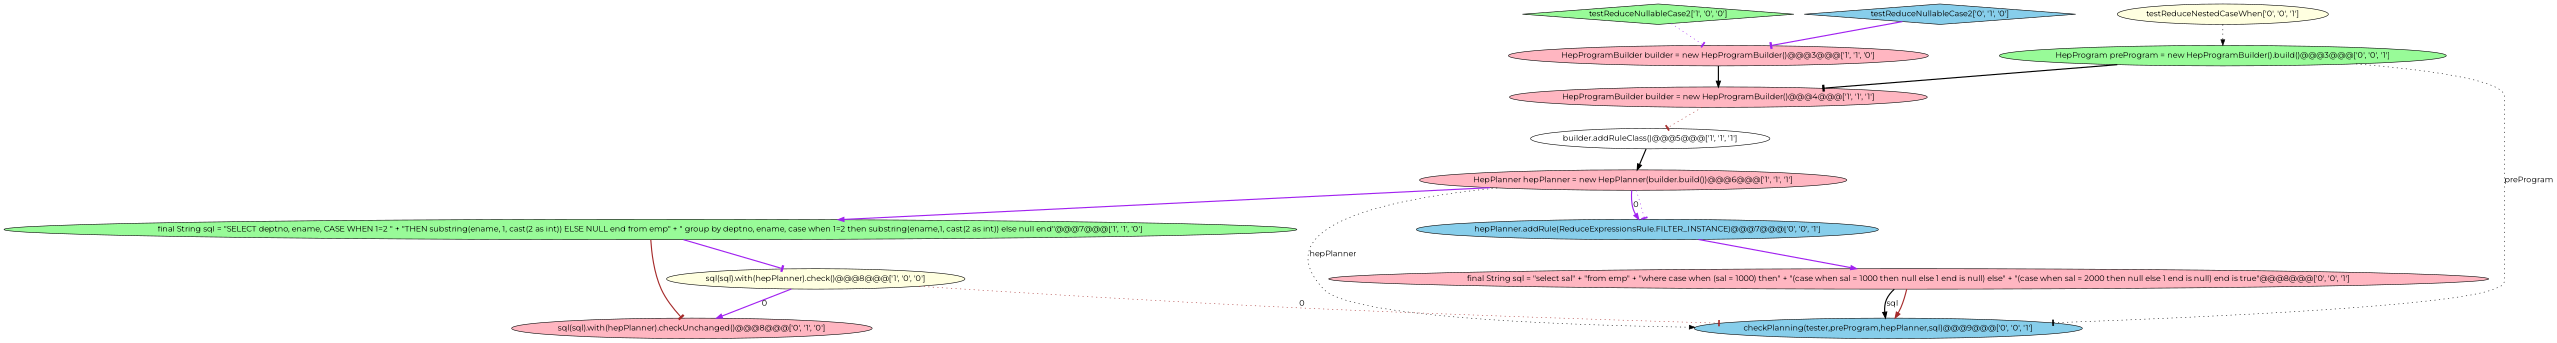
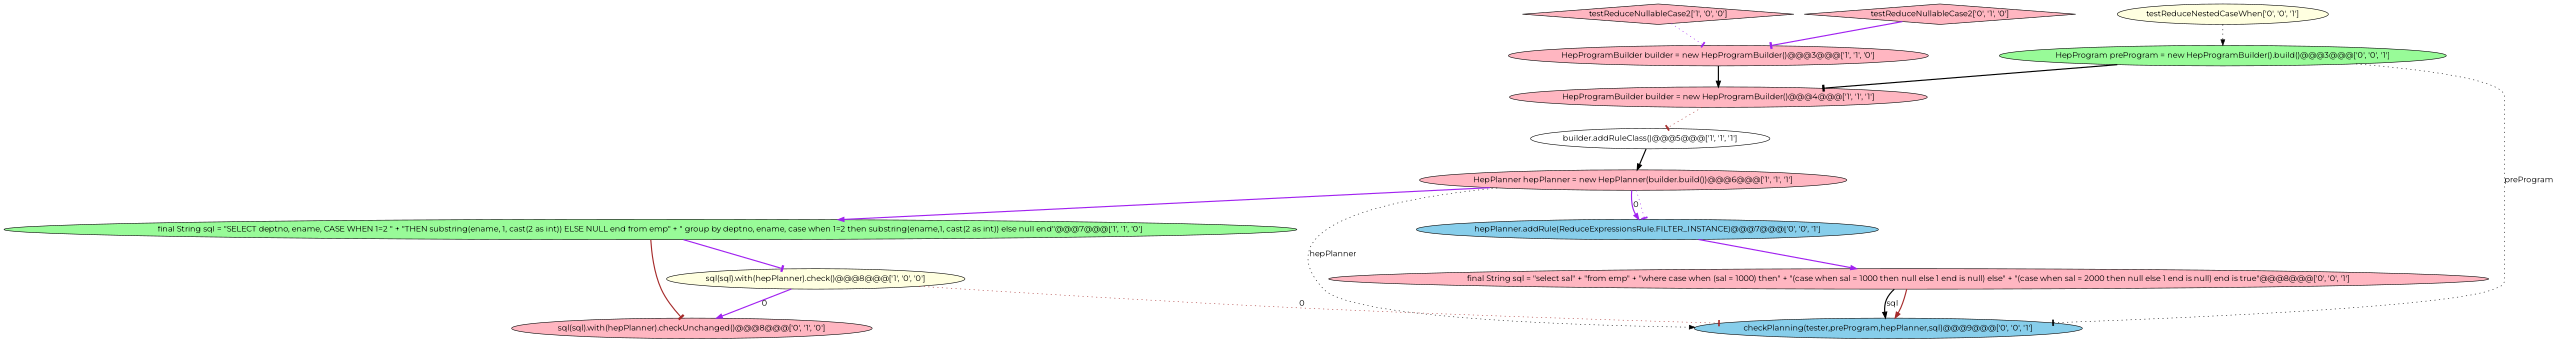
node "testReduceNullableCase2['1', '0', '0']": fillcolor palegreen -> lightpink
node "testReduceNullableCase2['0', '1', '0']": fillcolor skyblue -> lightpink
